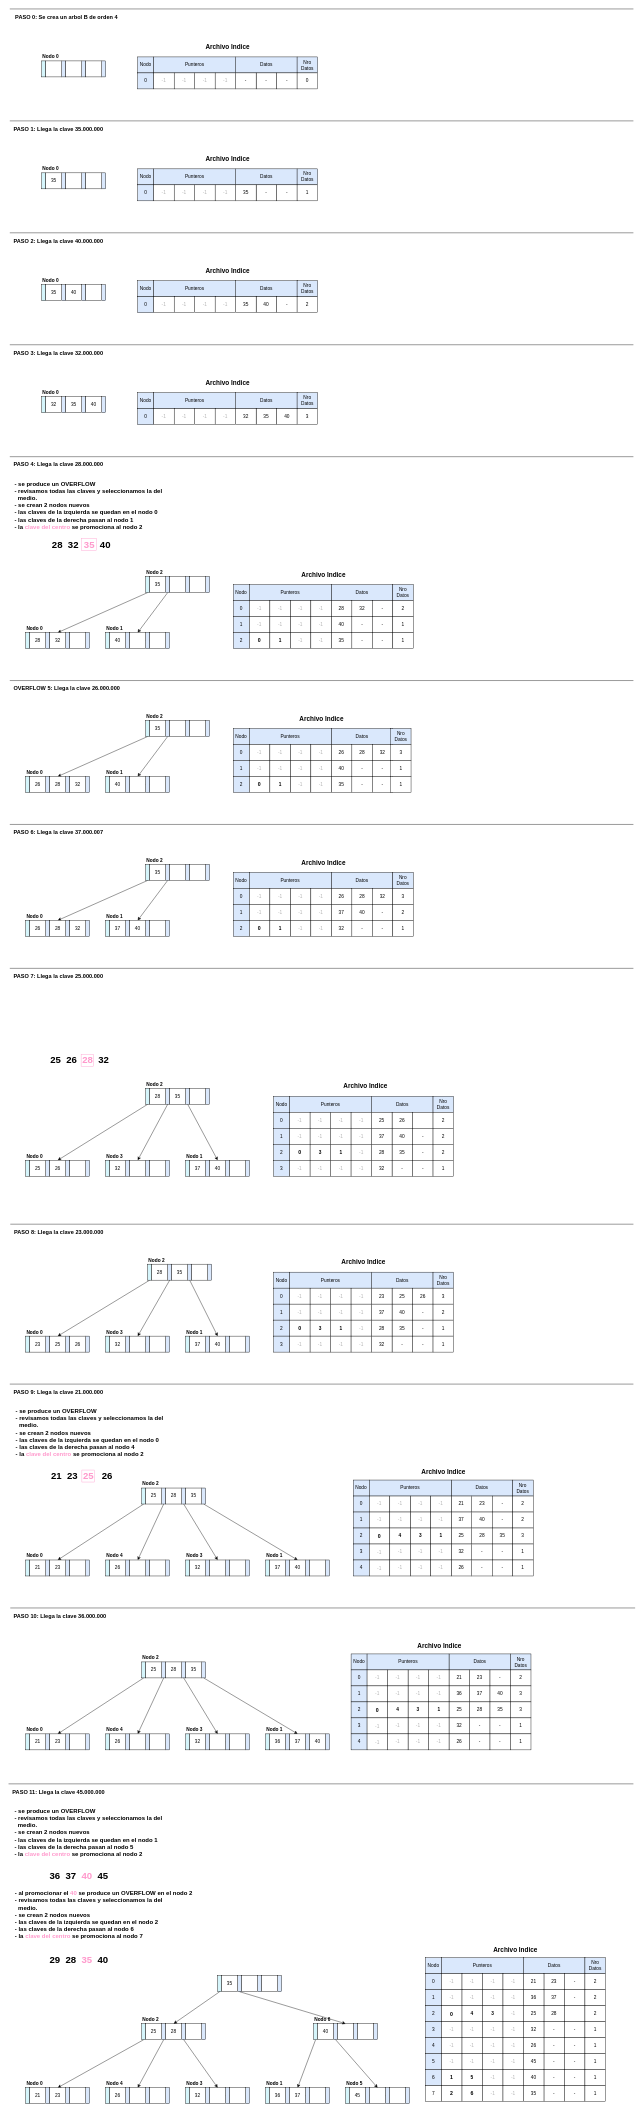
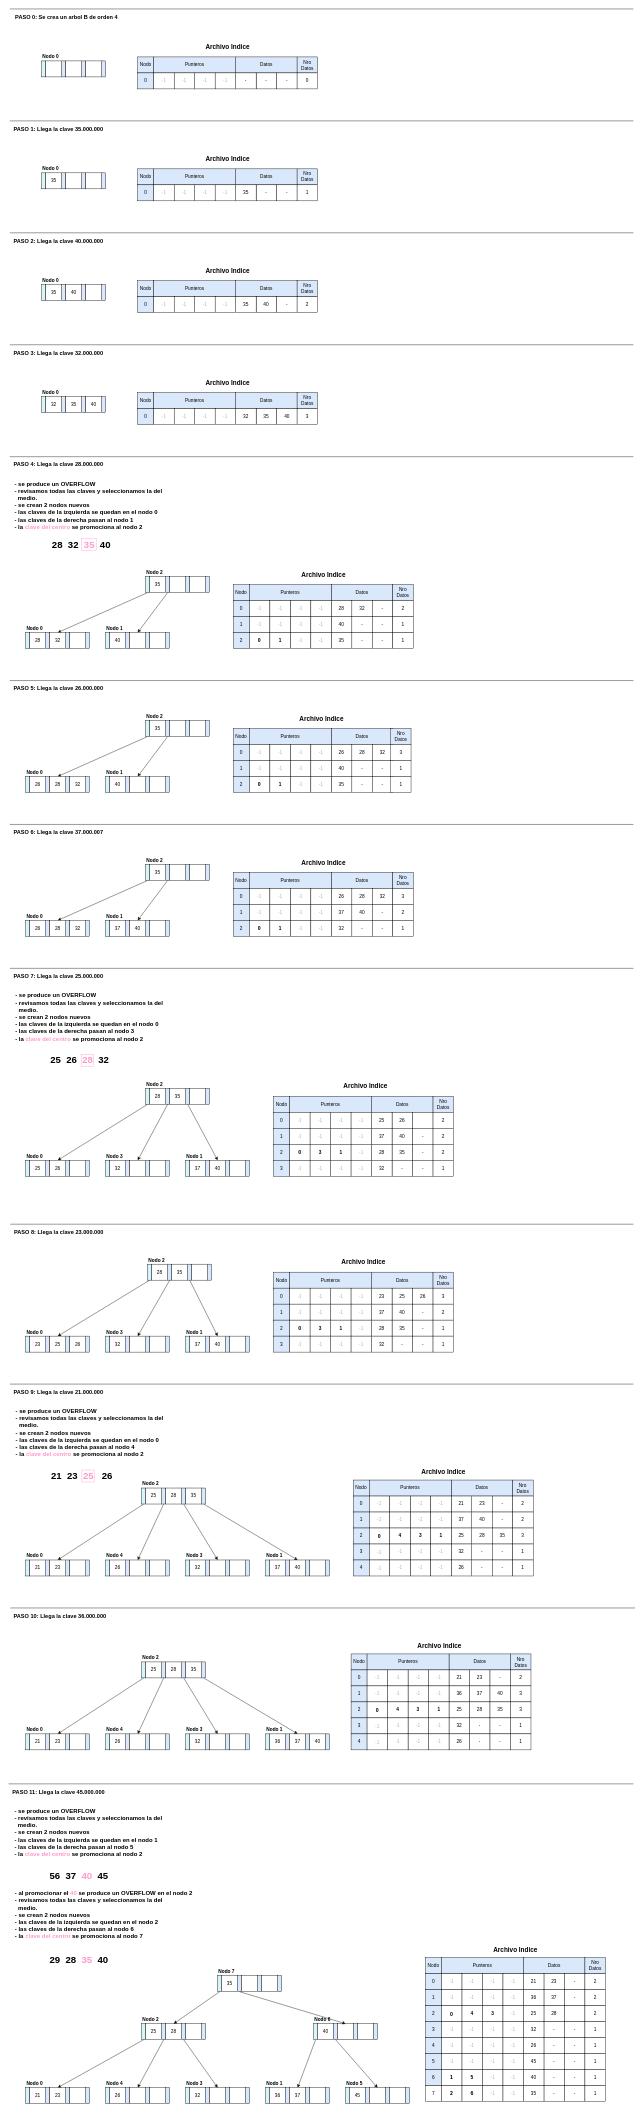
node "OVERFLOW 5: Llega la clave 26.000.000": label "OVERFLOW 5: Llega la clave 26.000.000" -> "PASO 5: Llega la clave 26.000.000"
node "- se produce un OVERFLOW - revisamos todas las claves y seleccionamos la del medio. - se crean 2 nodos nuevos - las claves de la izquierda se quedan en el nodo 0 - las claves de la derecha pasan al nodo 3 - la clave del centro se promociona al nodo 2": added
node "36 37 40 45": label "36 37 40 45" -> "56 37 40 45"
node "Nodo 7": added
